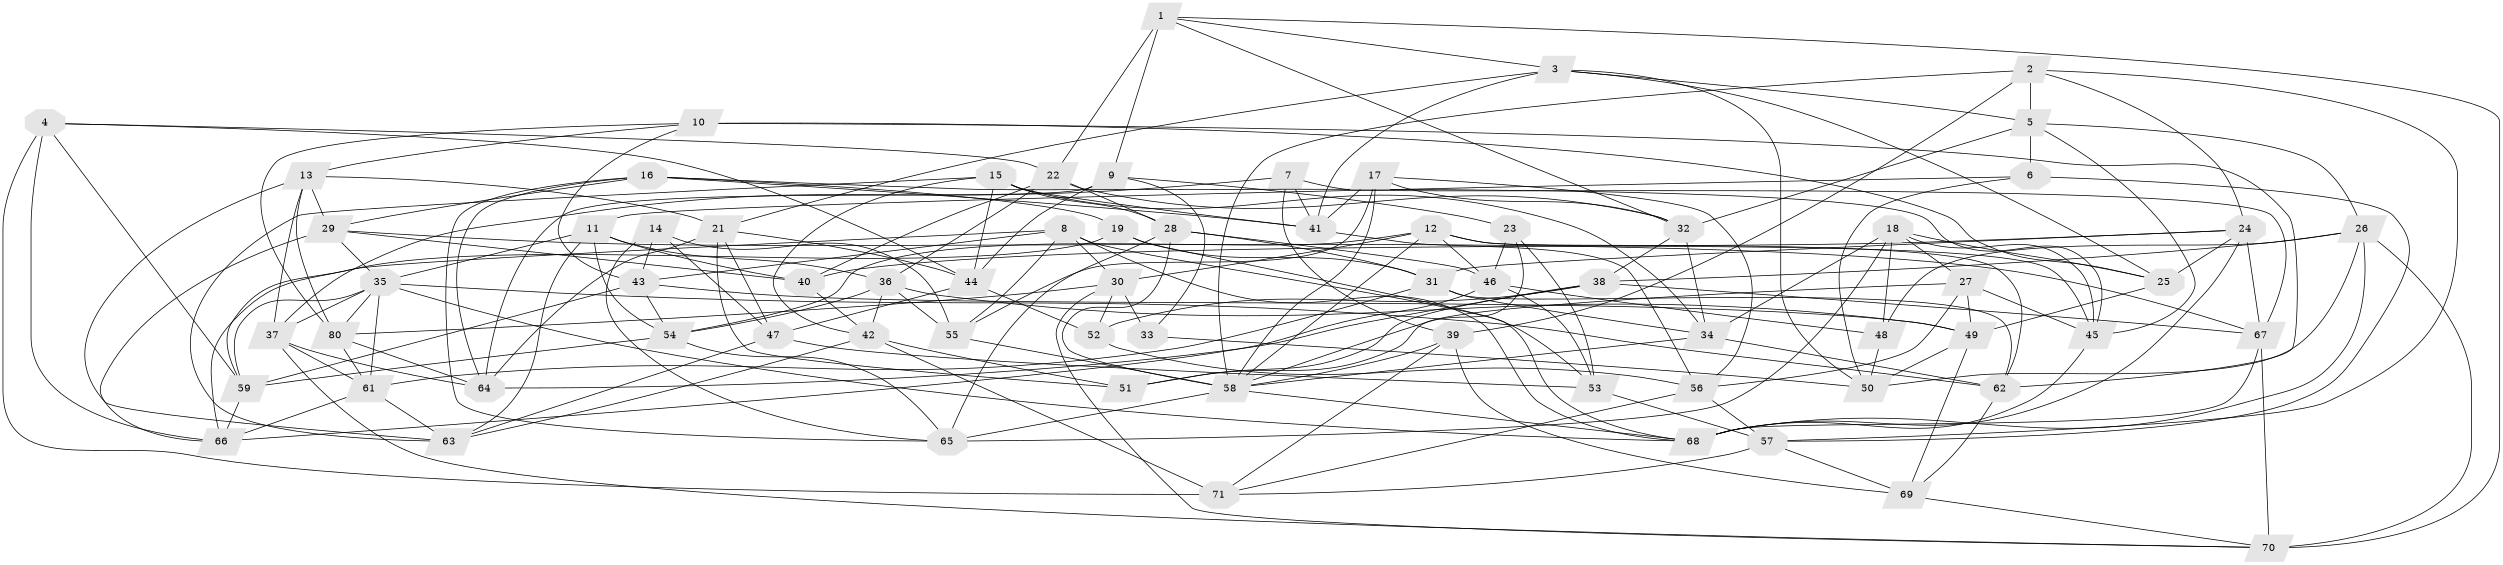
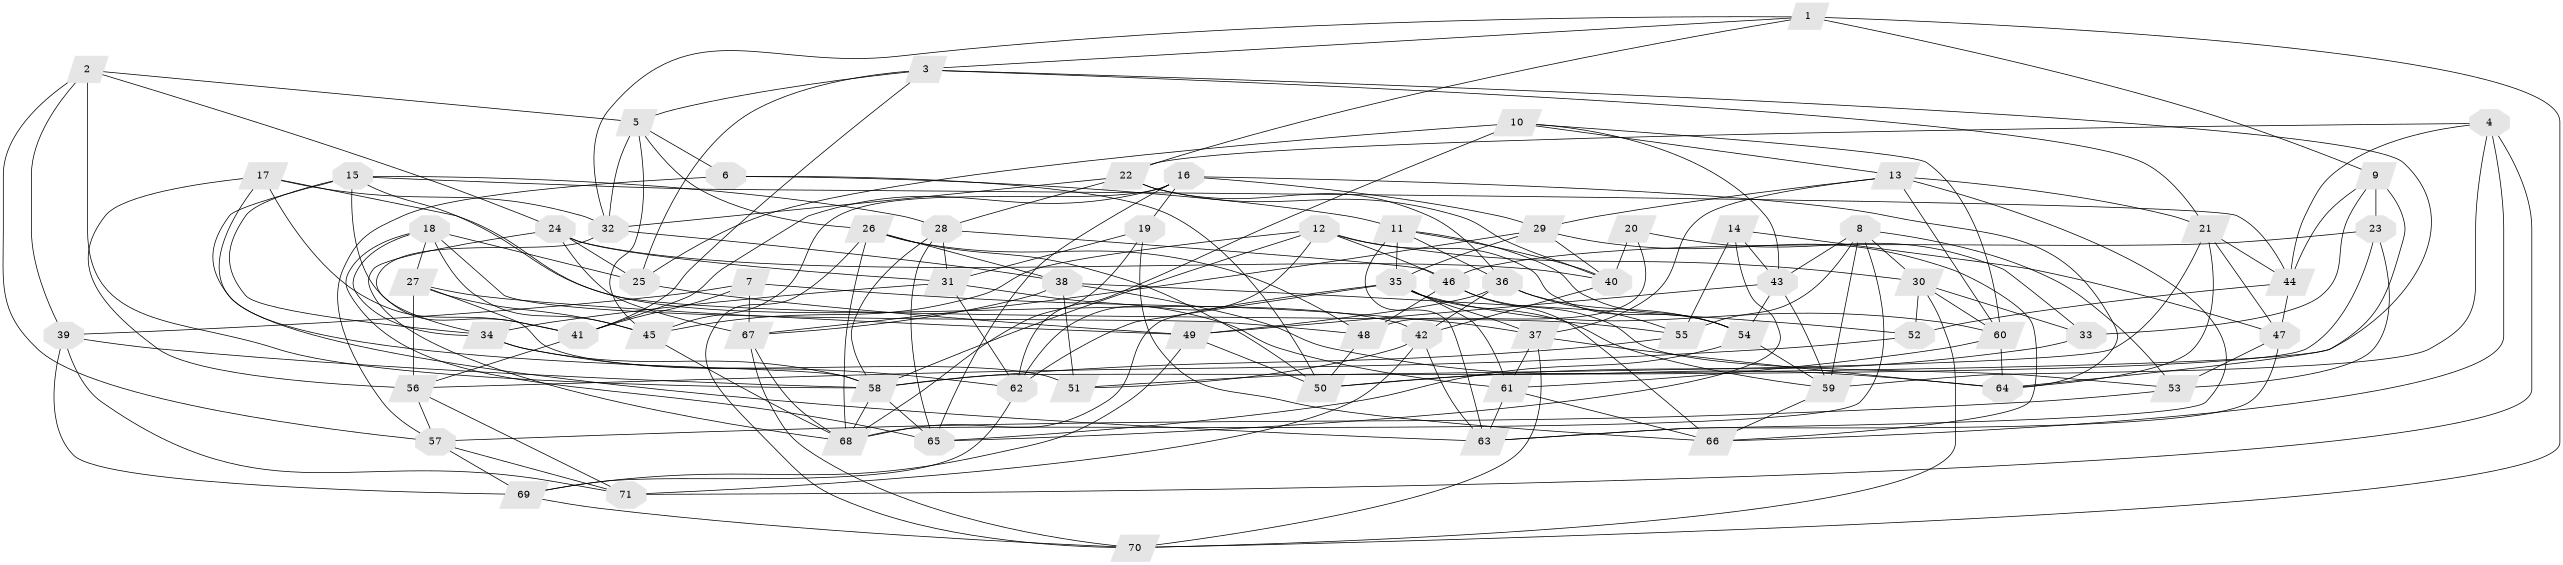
node "20": added
node "80": label "80" -> "60"
